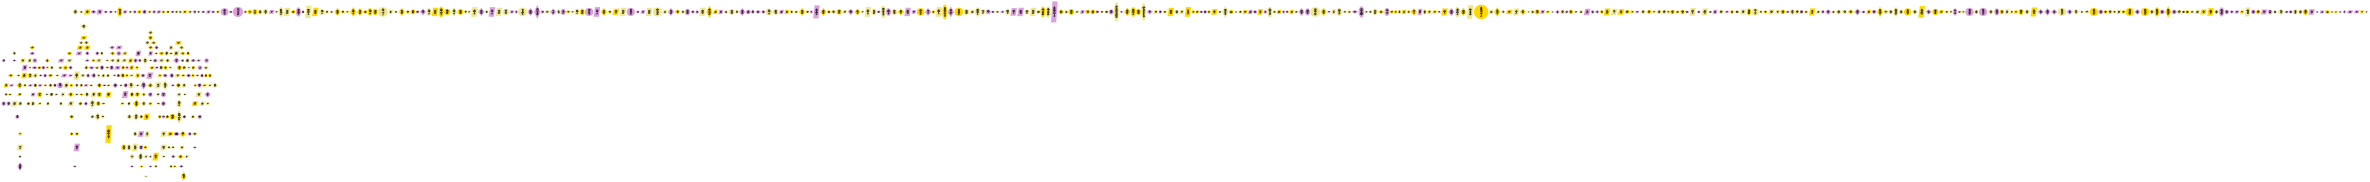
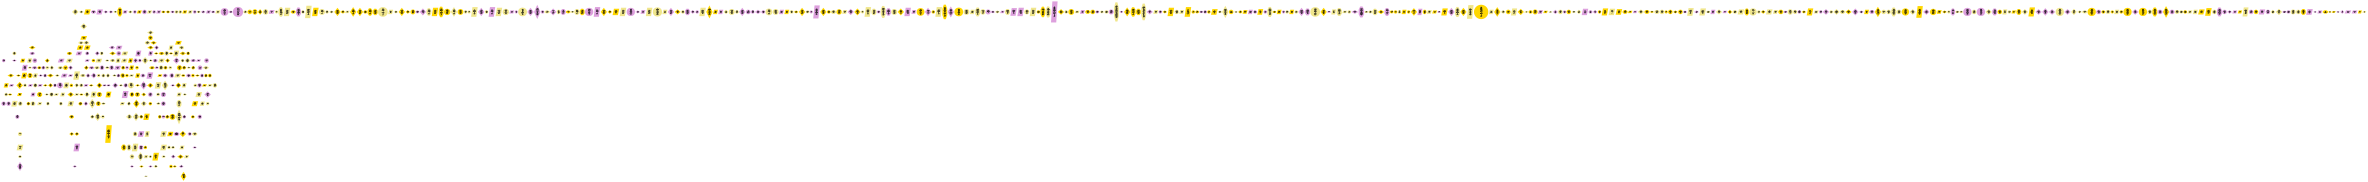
node "# 0x1935 JUMPDEST PUSHX LogicData LT PUSHX Data JUMPI": shape parallelogram -> circle
node "# 0x5c0 PUSHX Data REVERT": fillcolor gold -> plum
